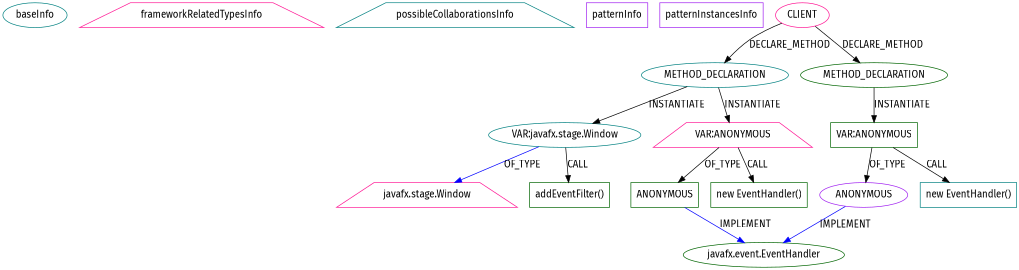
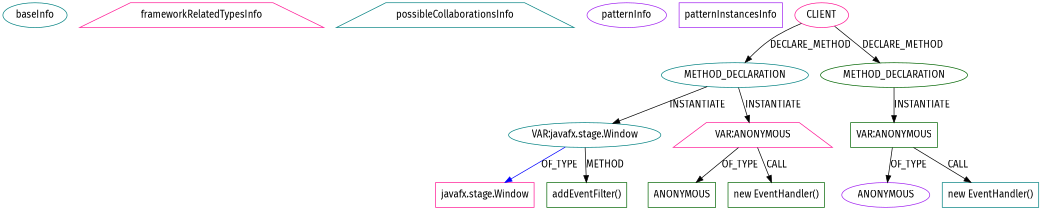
node "patternInfo": shape box -> ellipse
edge "VAR:javafx.stage.Window" -> "addEventFilter()": label "CALL" -> "METHOD"
node "javafx.stage.Window": shape trapezium -> box
node "javafx.event.EventHandler": removed
